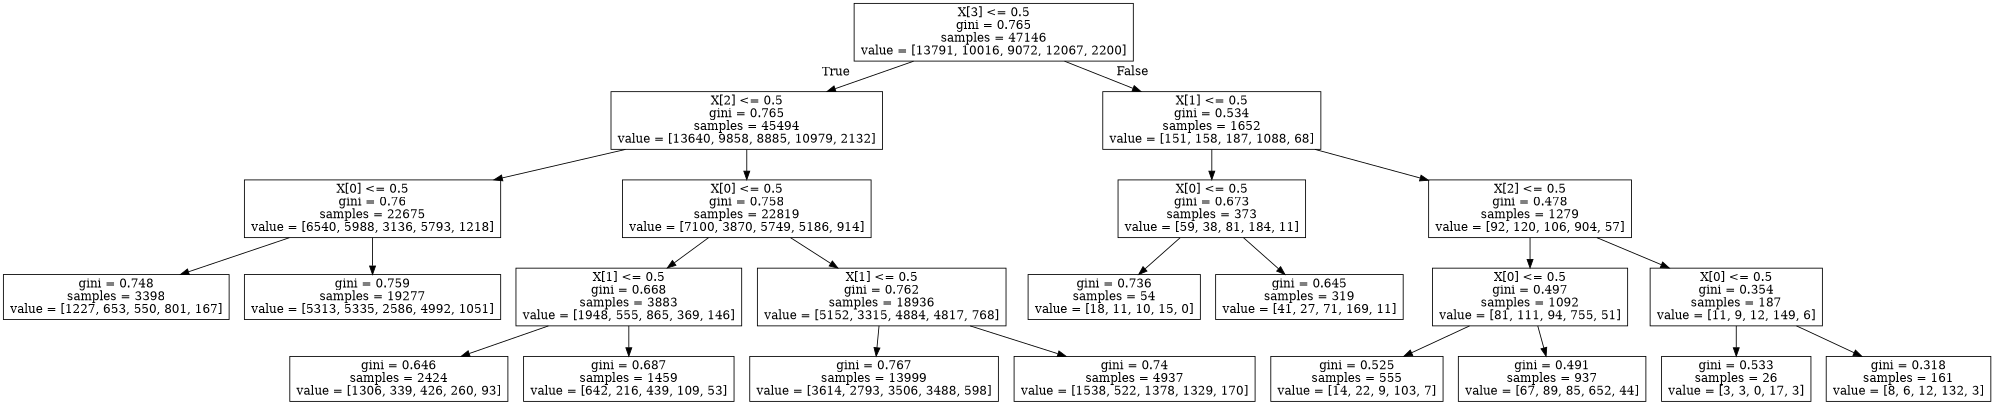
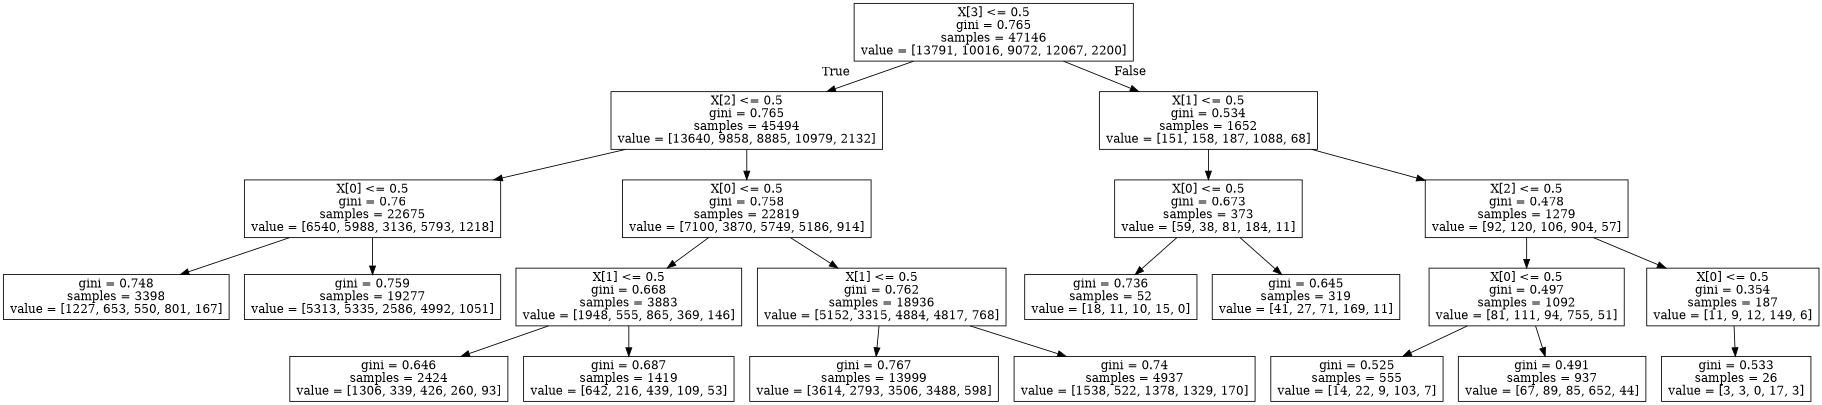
node "gini = 0.736 samples = 54 value = [18, 11, 10, 15, 0]": label "gini = 0.736 samples = 54 value = [18, 11, 10, 15, 0]" -> "gini = 0.736 samples = 52 value = [18, 11, 10, 15, 0]"
node "gini = 0.687 samples = 1459 value = [642, 216, 439, 109, 53]": label "gini = 0.687 samples = 1459 value = [642, 216, 439, 109, 53]" -> "gini = 0.687 samples = 1419 value = [642, 216, 439, 109, 53]"
node "gini = 0.318 samples = 161 value = [8, 6, 12, 132, 3]": removed
